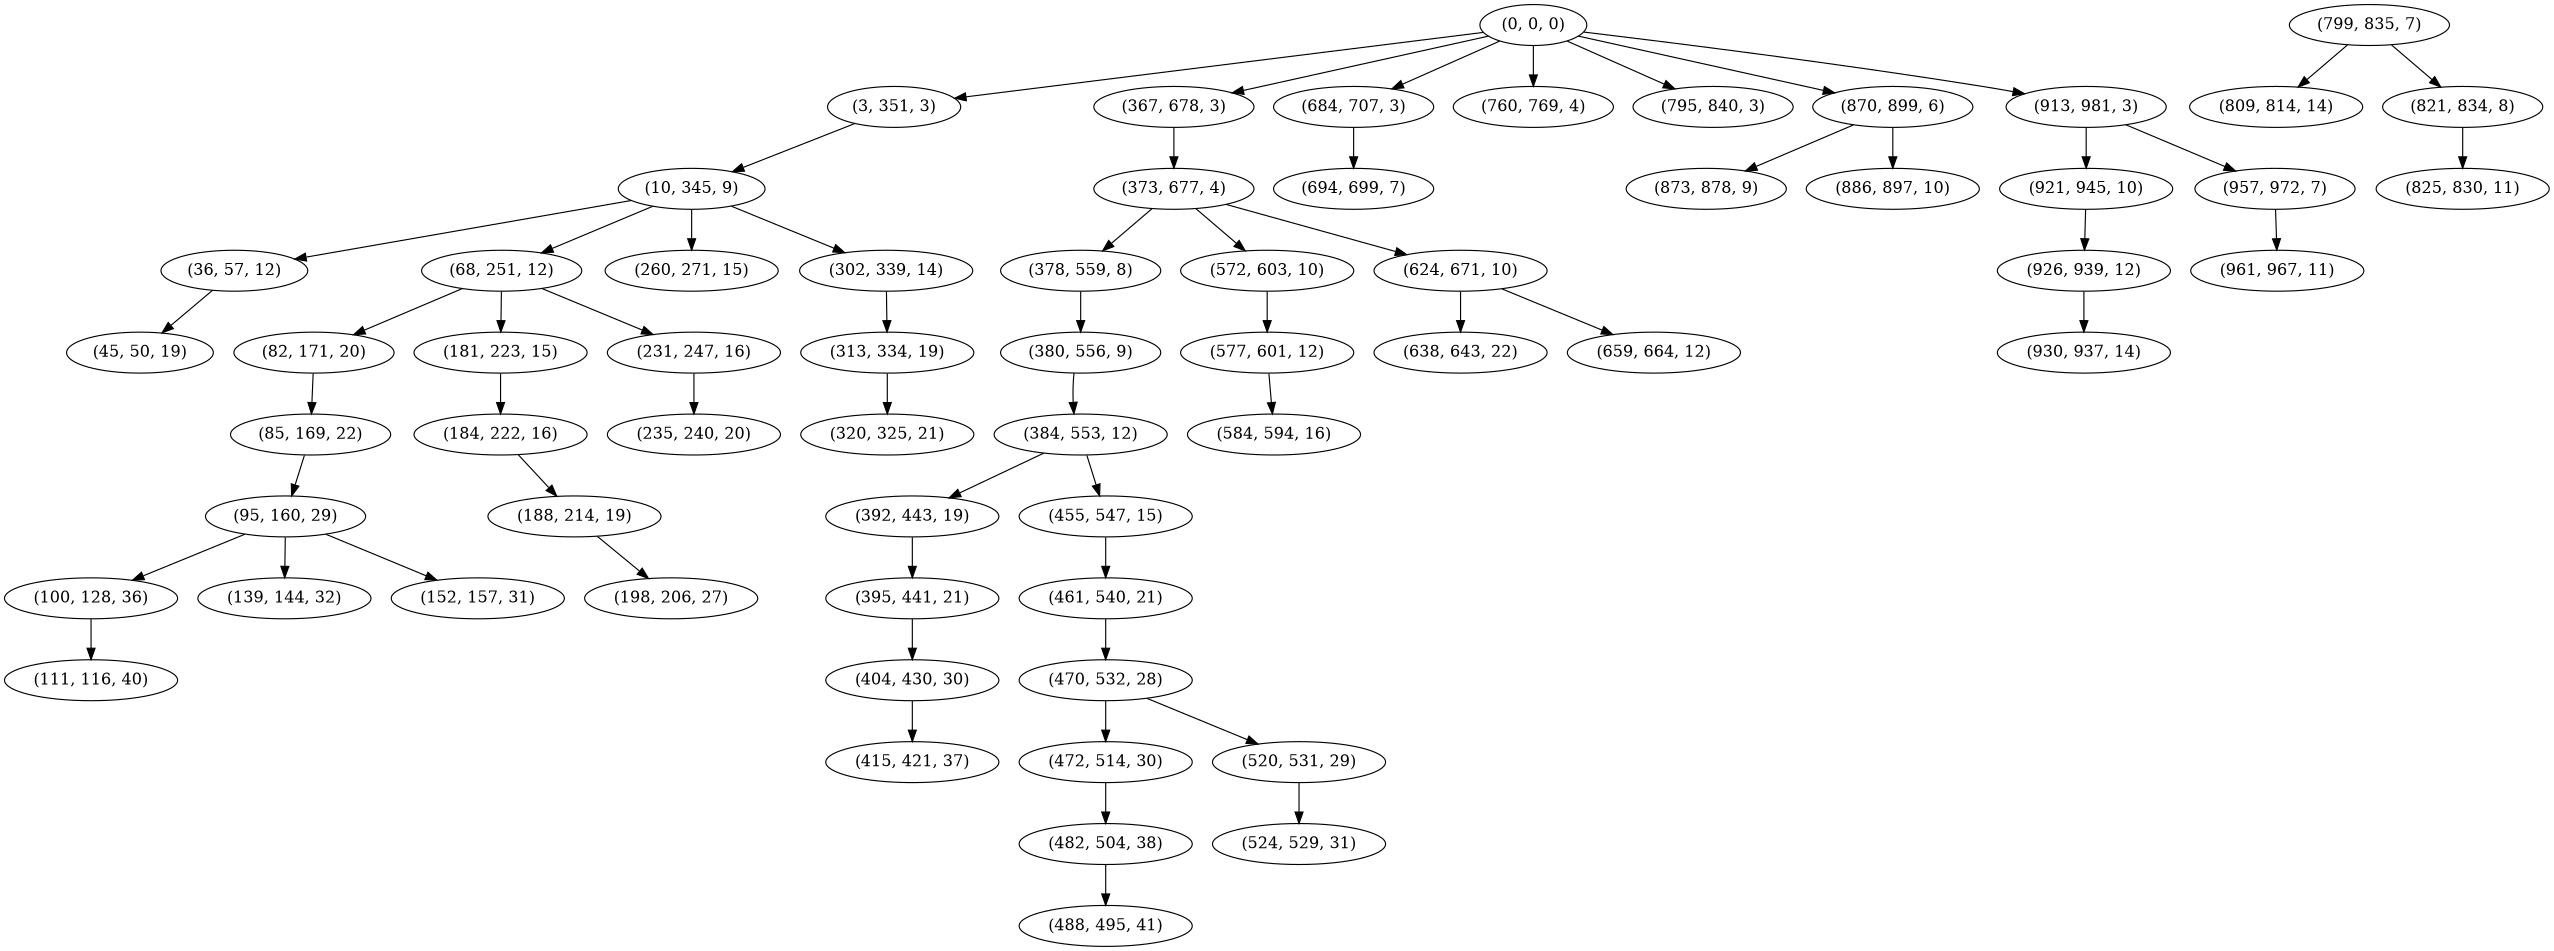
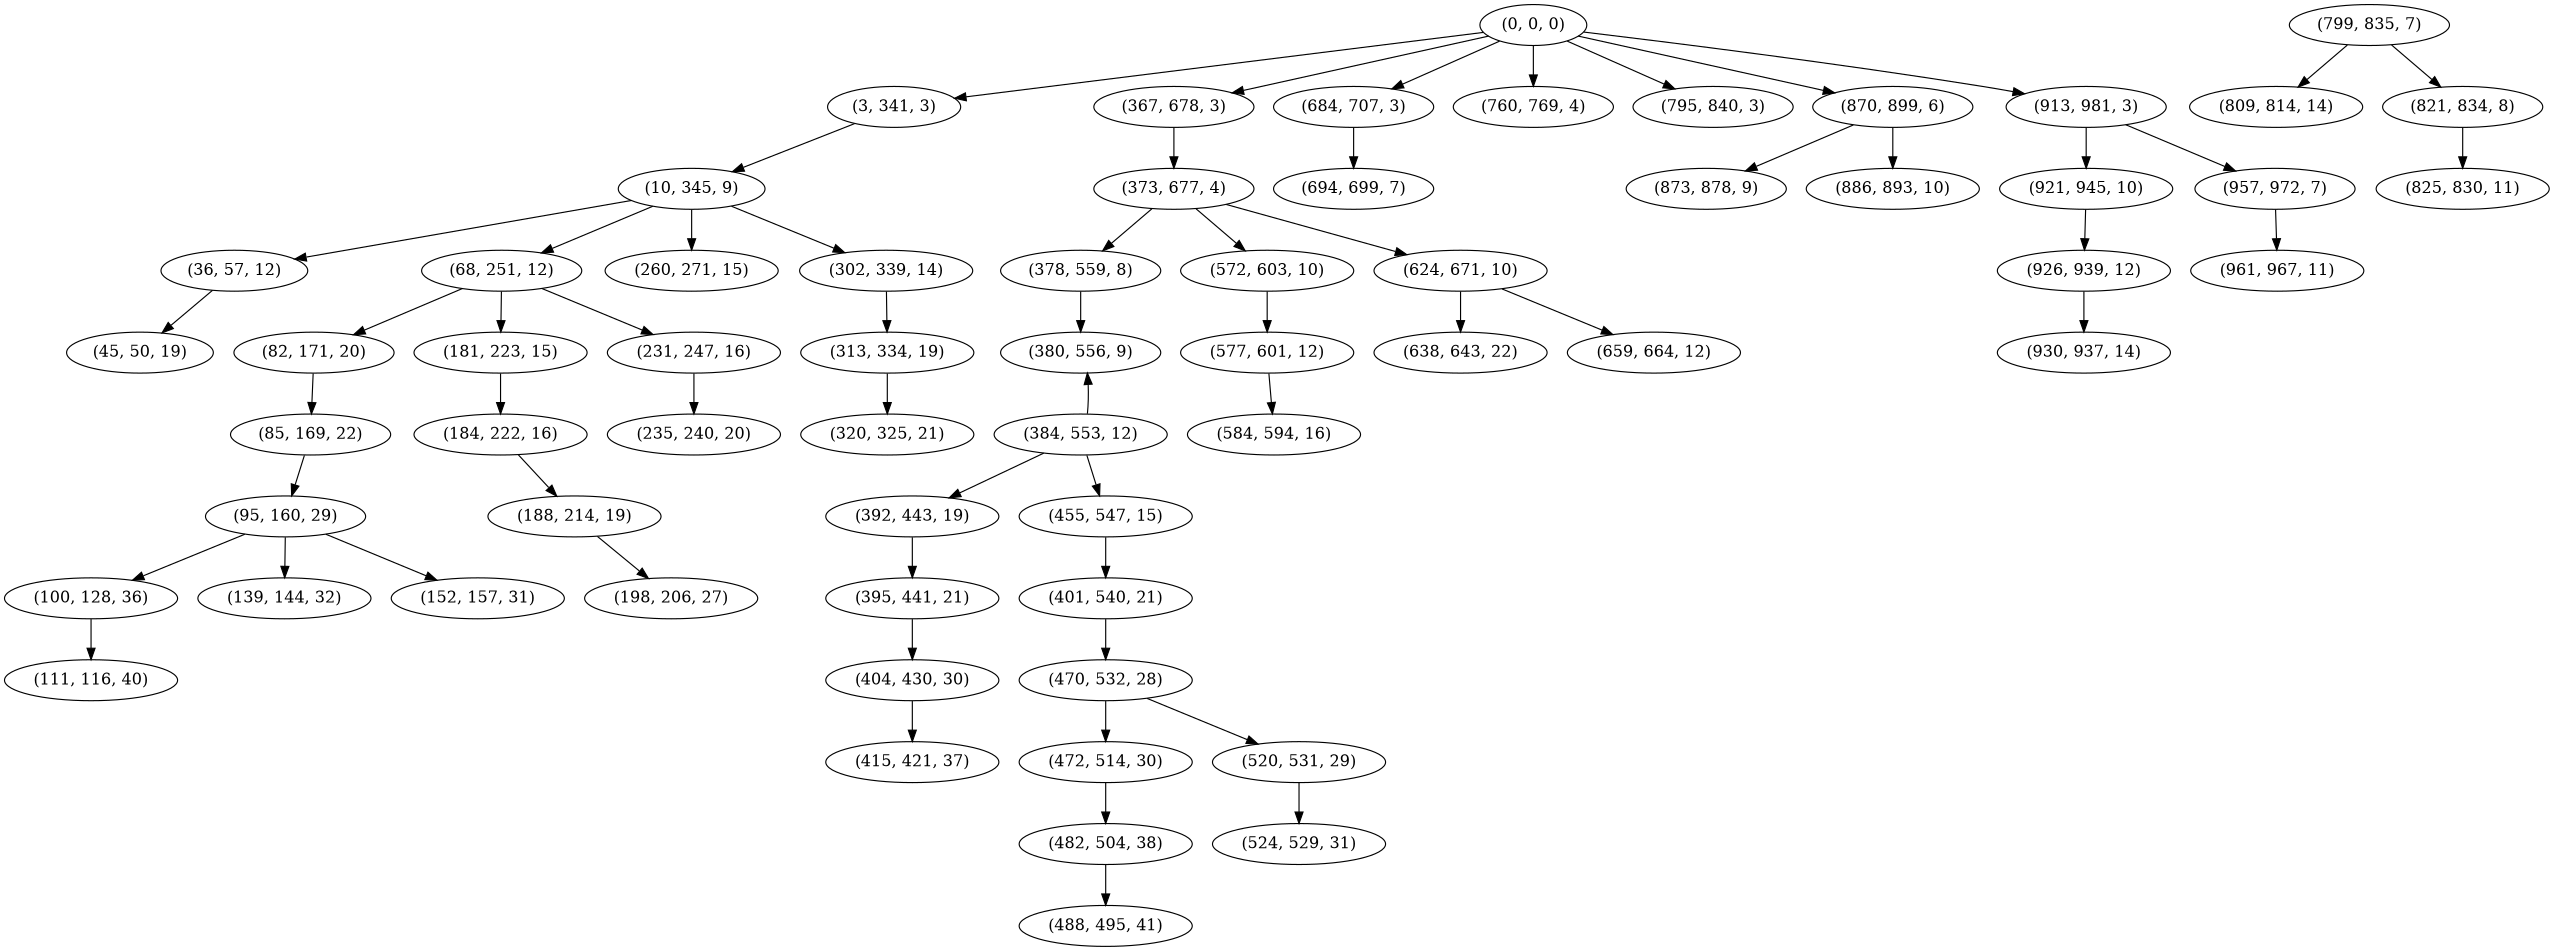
node "(3, 351, 3)": label "(3, 351, 3)" -> "(3, 341, 3)"
node "(886, 897, 10)": label "(886, 897, 10)" -> "(886, 893, 10)"
edge "(380, 556, 9)" -> "(384, 553, 12)": reversed
node "(461, 540, 21)": label "(461, 540, 21)" -> "(401, 540, 21)"
